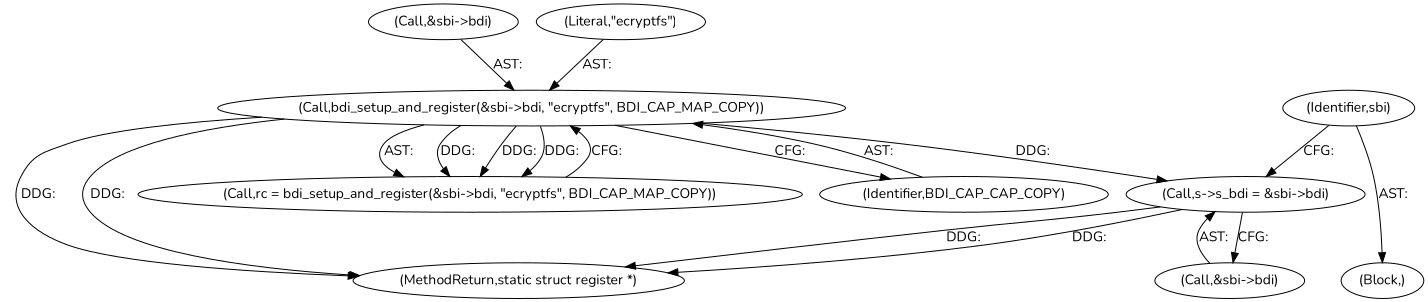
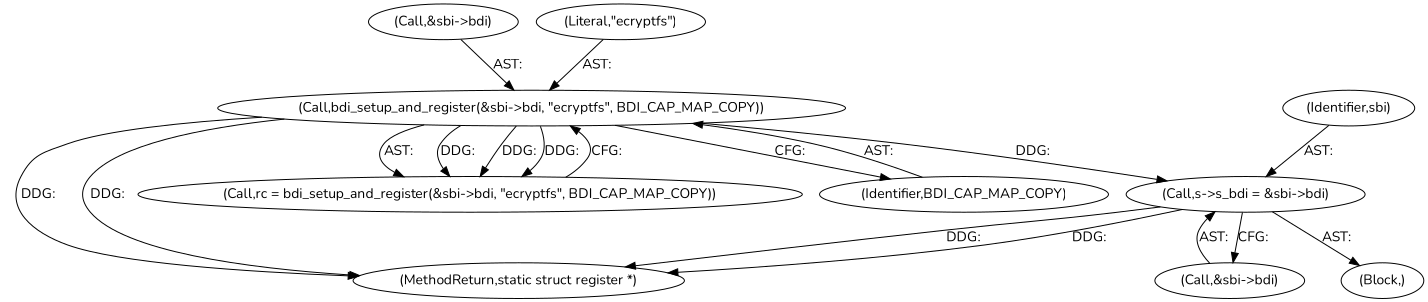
edge "(Identifier,sbi)" -> "(Call,s->s_bdi = &sbi->bdi)": label "CFG: " -> "AST: "
edge "(Identifier,sbi)" -> "(Block,)": now "(Call,s->s_bdi = &sbi->bdi)" -> "(Block,)"
node "(Identifier,BDI_CAP_CAP_COPY)": label "(Identifier,BDI_CAP_CAP_COPY)" -> "(Identifier,BDI_CAP_MAP_COPY)"
